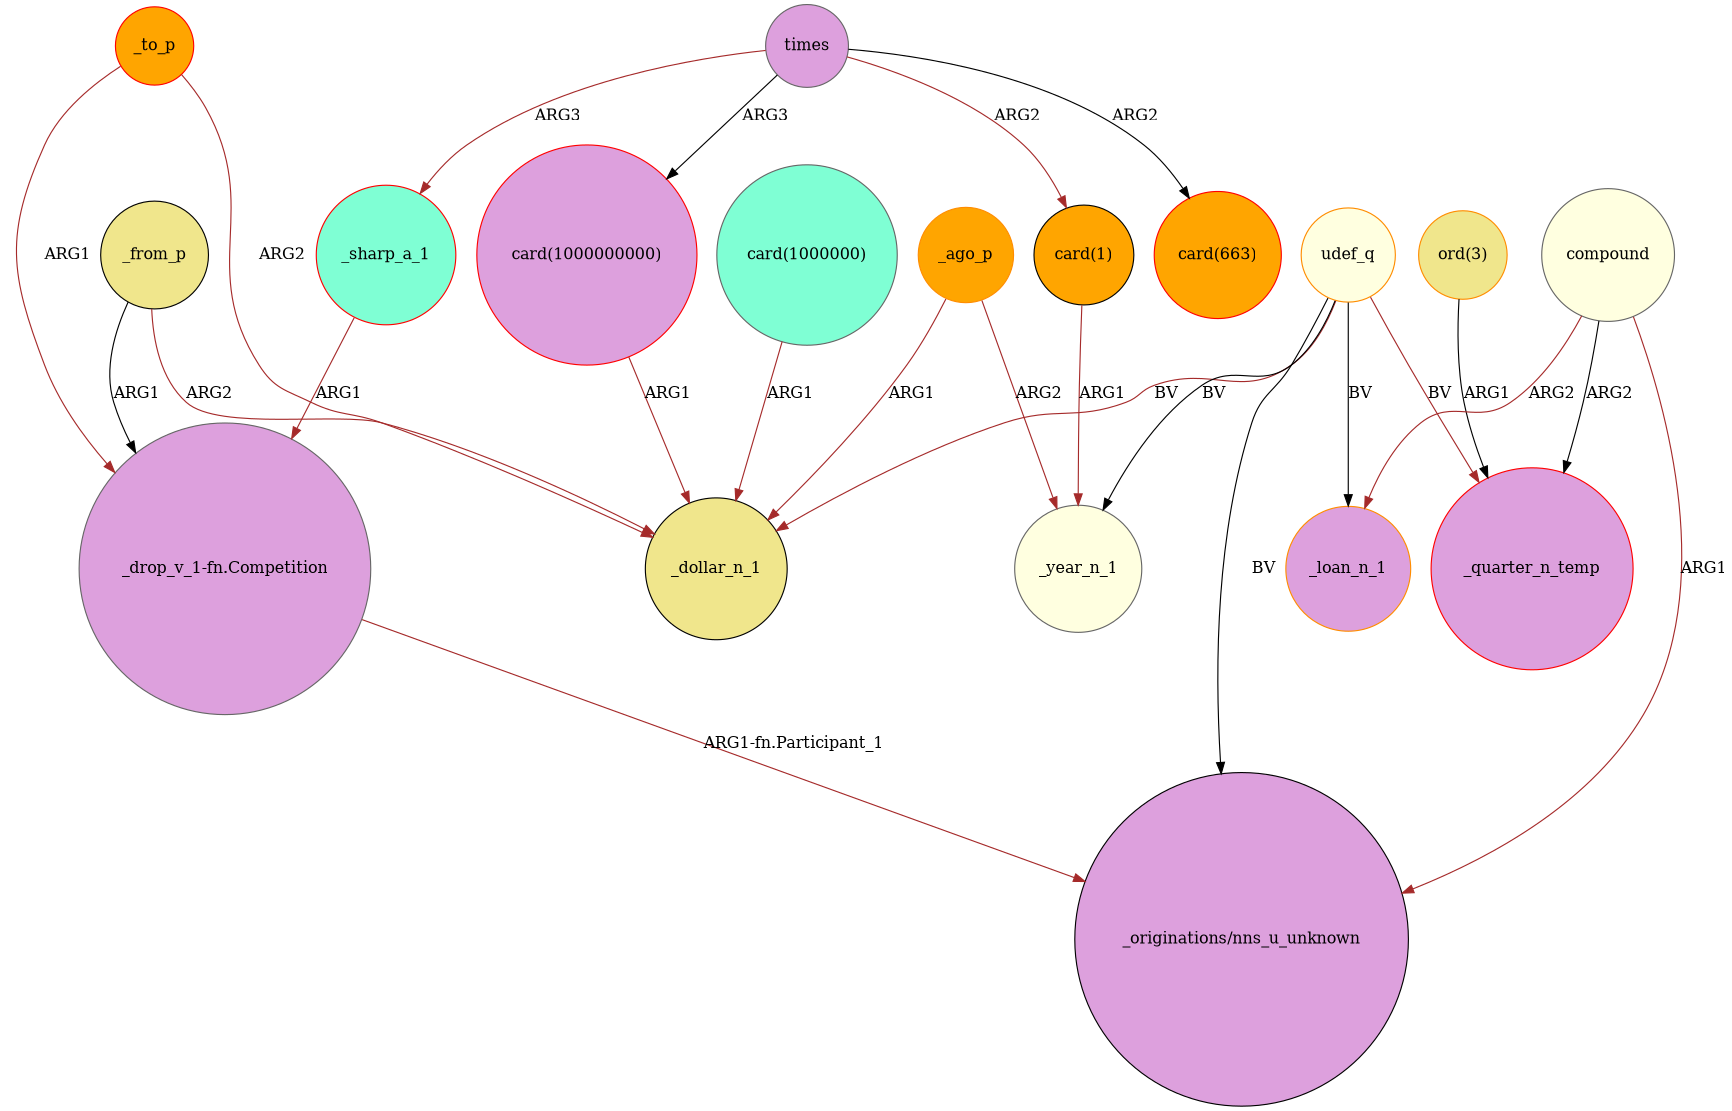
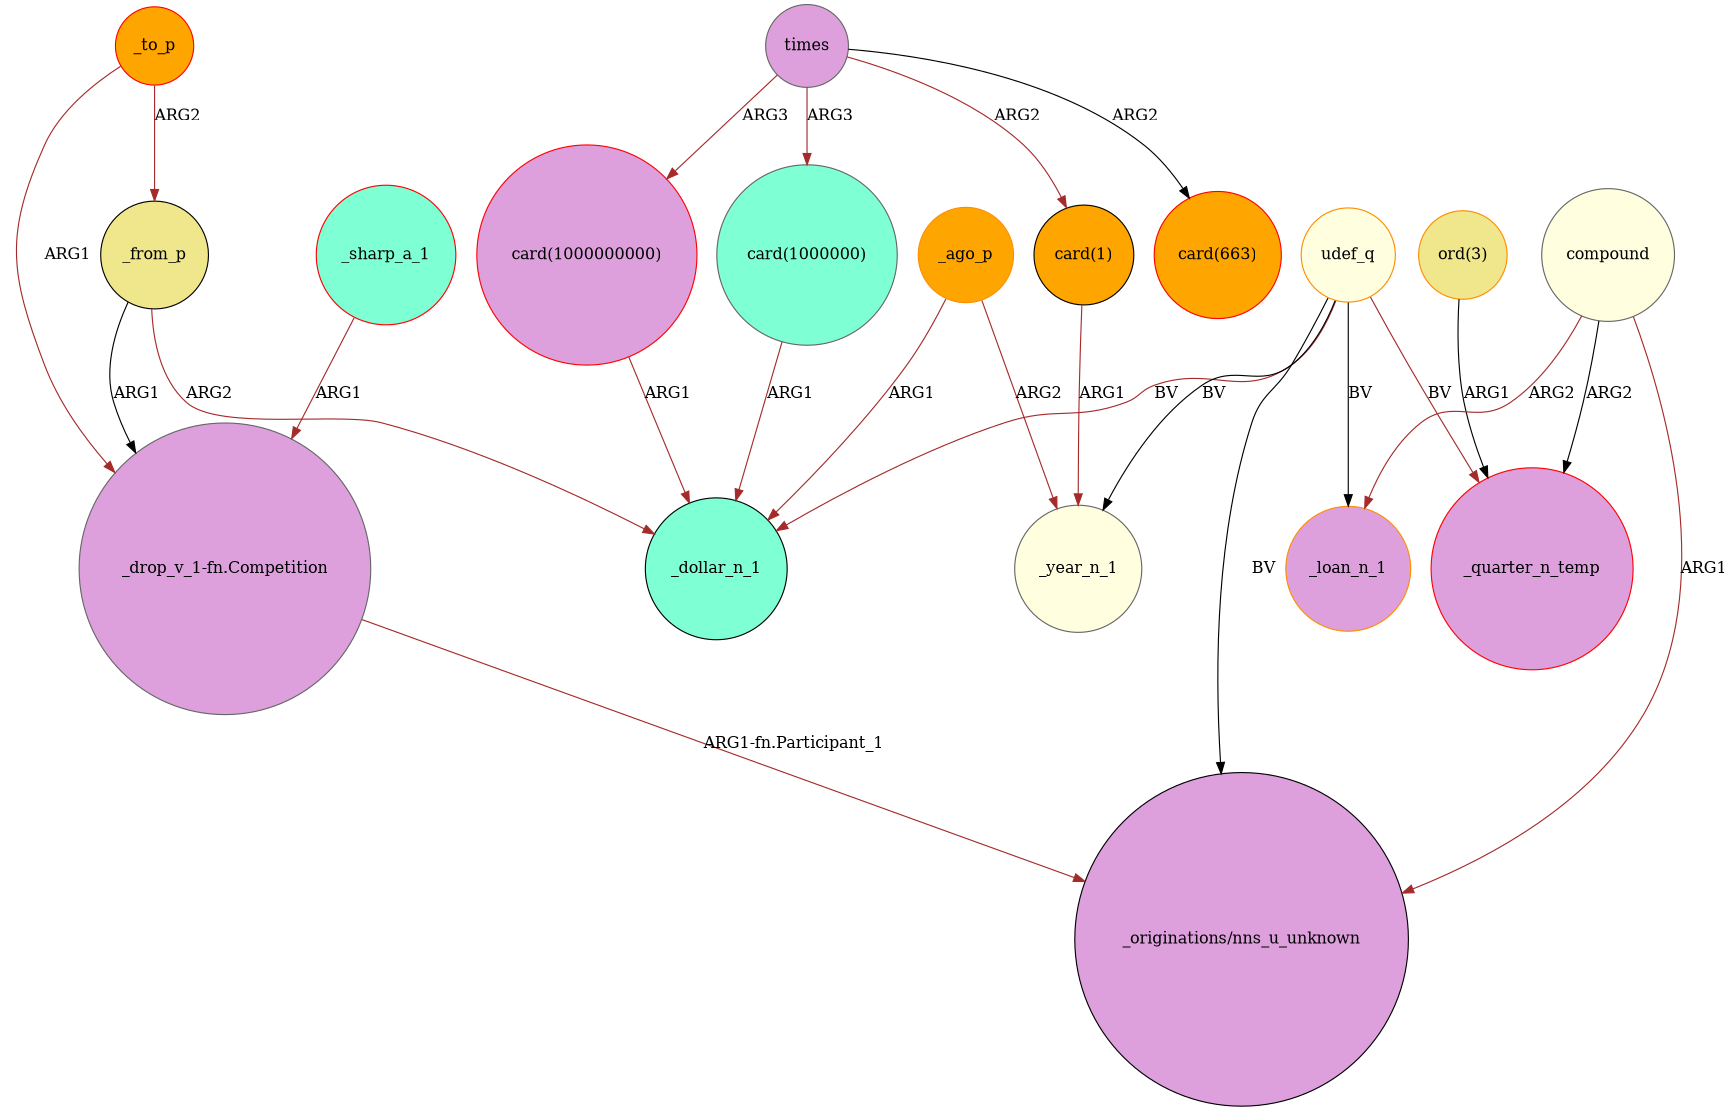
edge "times" -> "_sharp_a_1": now "times" -> "card(1000000)"
edge "times" -> "card(1000000000)": color black -> brown
edge "_to_p" -> "_dollar_n_1": now "_to_p" -> "_from_p"
node "_dollar_n_1": fillcolor khaki -> aquamarine
